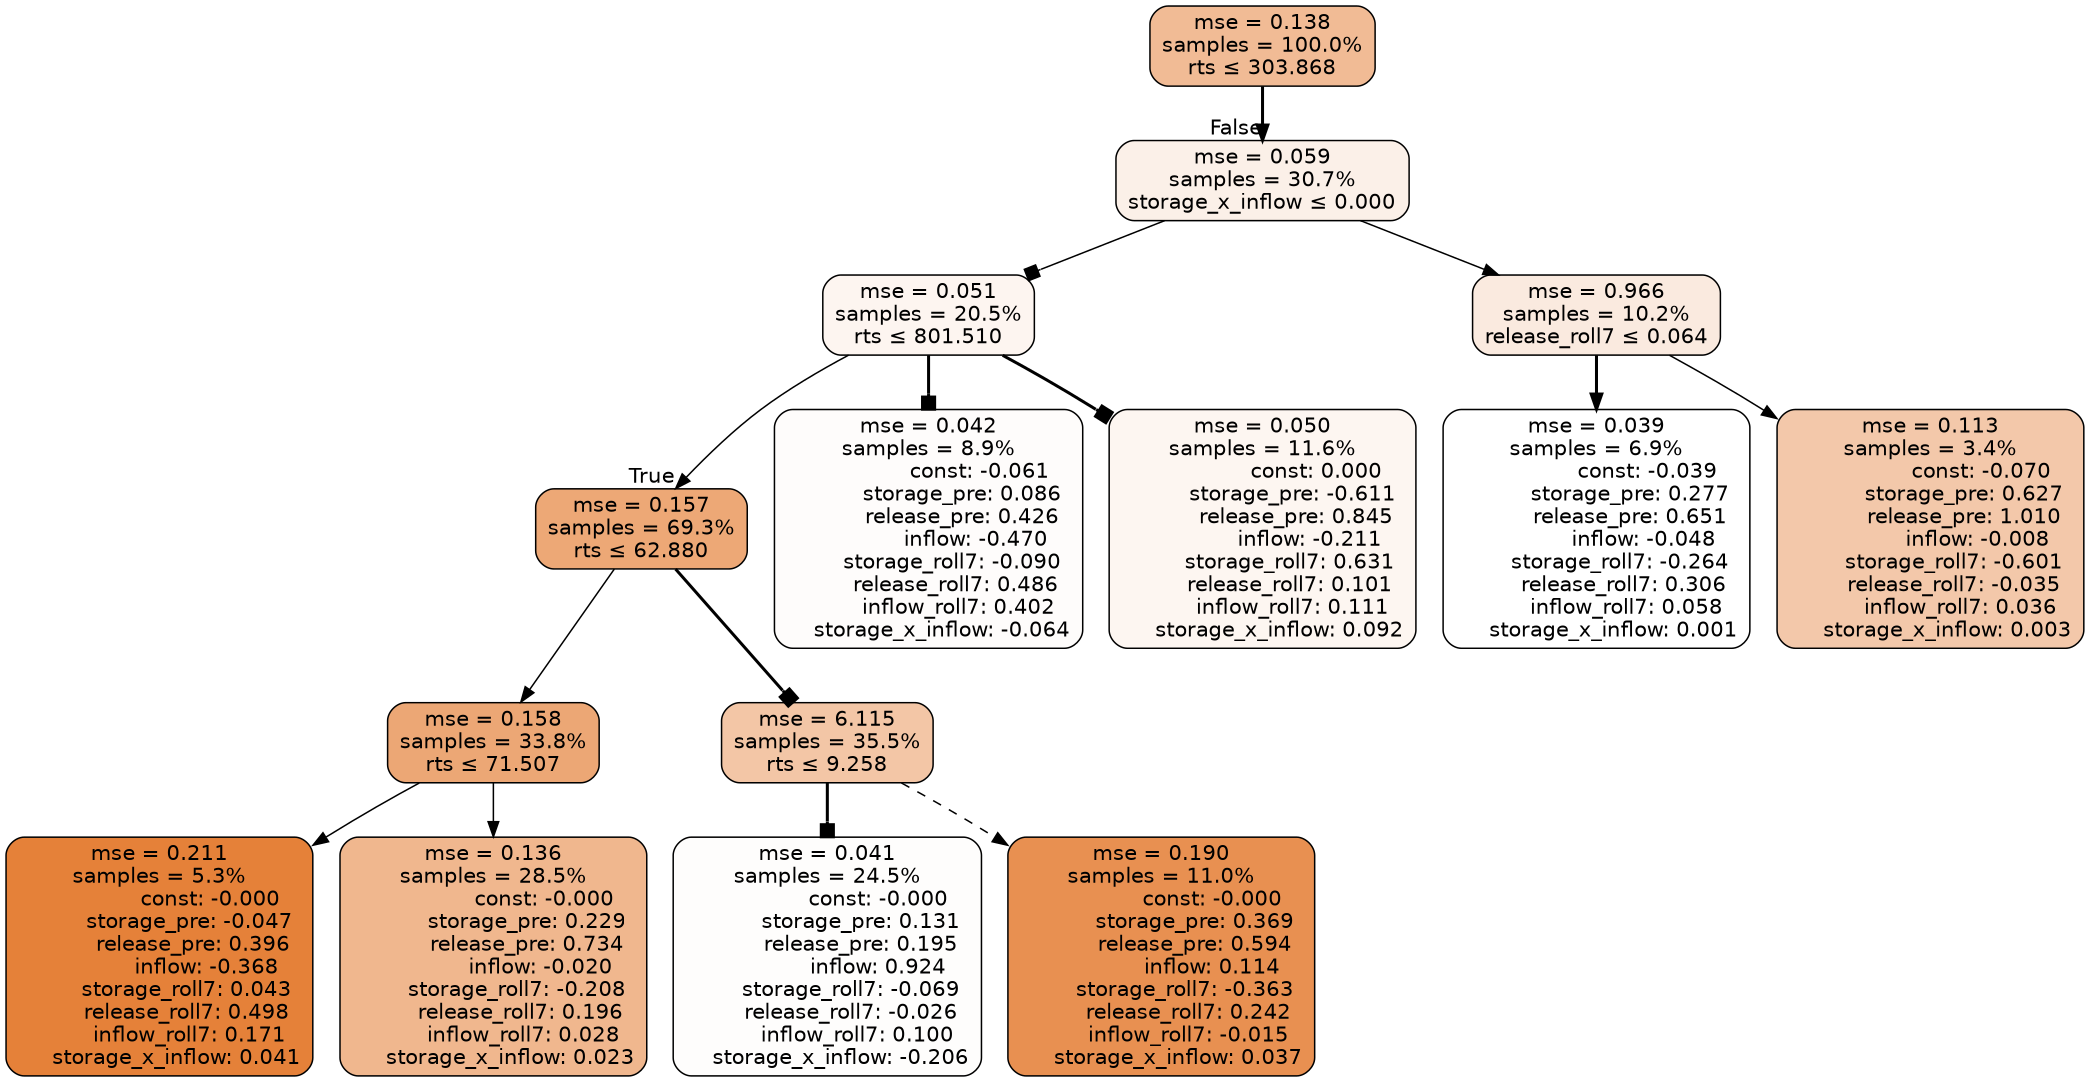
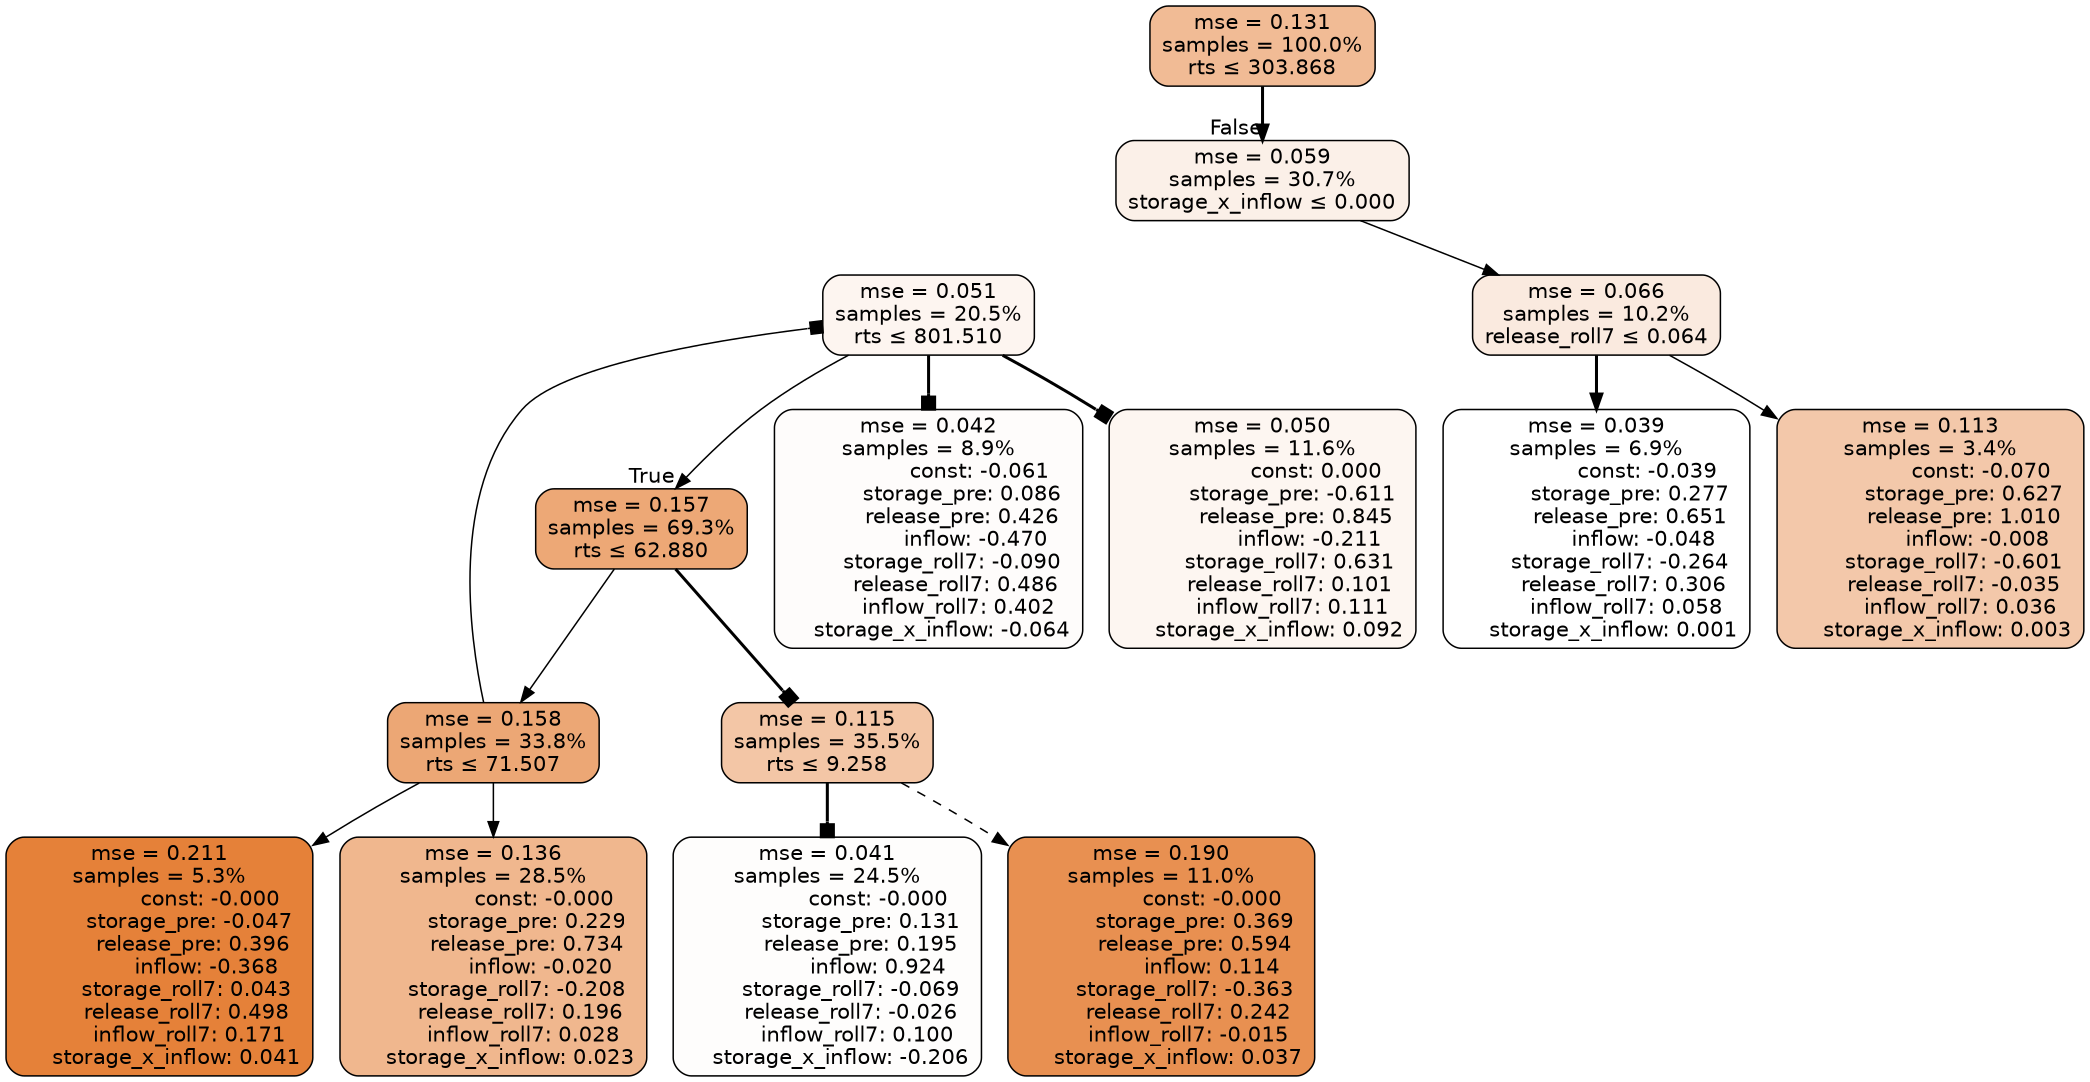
node "mse = 0.138 samples = 100.0% rts ≤ 303.868": label "mse = 0.138 samples = 100.0% rts ≤ 303.868" -> "mse = 0.131 samples = 100.0% rts ≤ 303.868"
edge "mse = 0.059 samples = 30.7% storage_x_inflow ≤ 0.000" -> "mse = 0.051 samples = 20.5% rts ≤ 801.510": now "mse = 0.158 samples = 33.8% rts ≤ 71.507" -> "mse = 0.051 samples = 20.5% rts ≤ 801.510"
node "mse = 0.966 samples = 10.2% release_roll7 ≤ 0.064": label "mse = 0.966 samples = 10.2% release_roll7 ≤ 0.064" -> "mse = 0.066 samples = 10.2% release_roll7 ≤ 0.064"
node "mse = 6.115 samples = 35.5% rts ≤ 9.258": label "mse = 6.115 samples = 35.5% rts ≤ 9.258" -> "mse = 0.115 samples = 35.5% rts ≤ 9.258"
